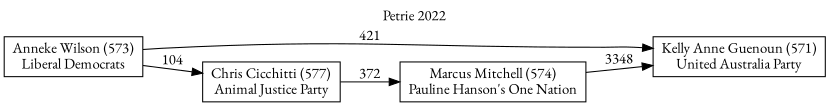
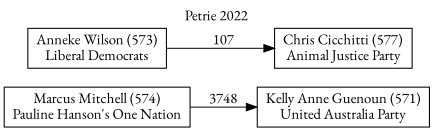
edge "Anneke Wilson (573) Liberal Democrats" -> "Kelly Anne Guenoun (571) United Australia Party": removed, label "421"
edge "Marcus Mitchell (574) Pauline Hanson's One Nation" -> "Kelly Anne Guenoun (571) United Australia Party": label "3348" -> "3748"
edge "Anneke Wilson (573) Liberal Democrats" -> "Chris Cicchitti (577) Animal Justice Party": label "104" -> "107"
edge "Chris Cicchitti (577) Animal Justice Party" -> "Marcus Mitchell (574) Pauline Hanson's One Nation": removed, label "372"
